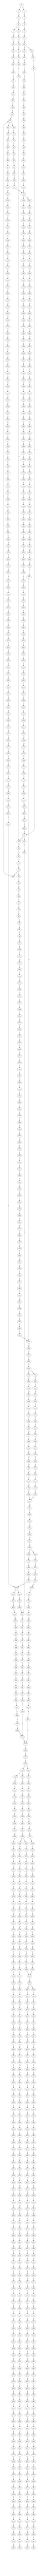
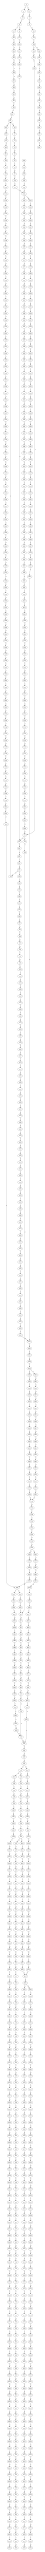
node "S84": removed
